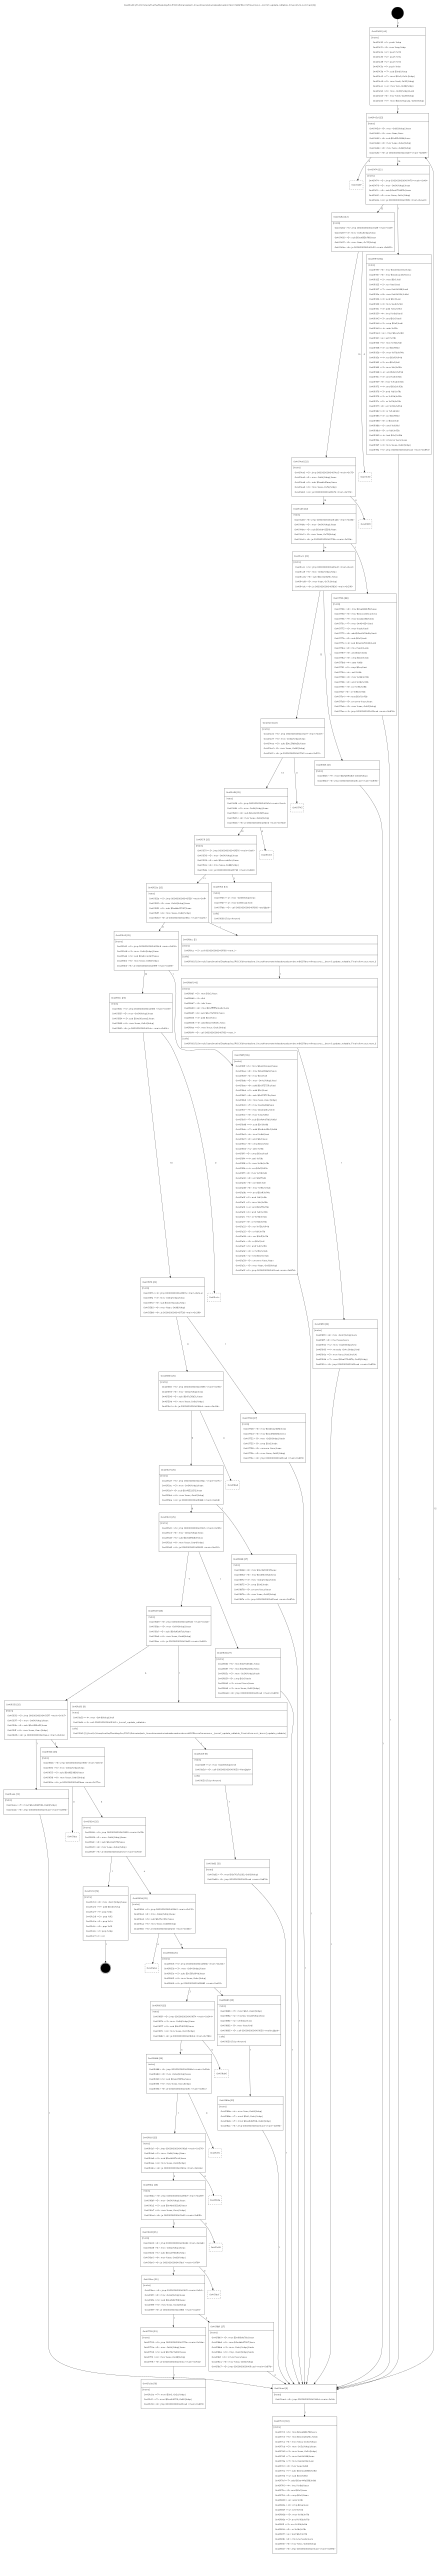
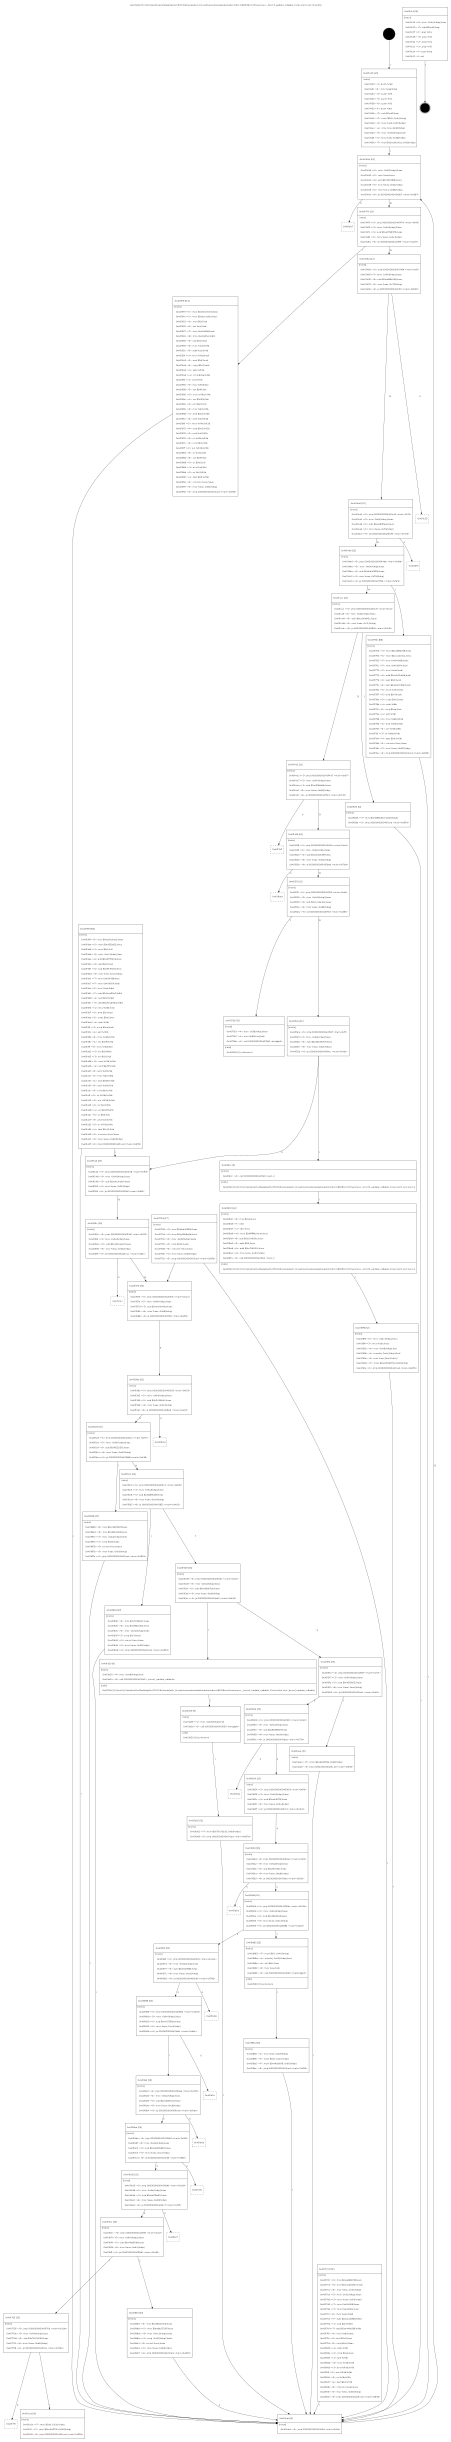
edge "0x401543 [25]" -> "0x40199f [165]": reversed
edge "0x401575 [25]" -> "0x401728 [27]": reversed
edge "0x401624 [25]" -> "0x401c1d [19]": removed, label "1"
edge "0x401cad [5]" -> "0x4017c0 [102]": reversed
node "0x40171e": added
